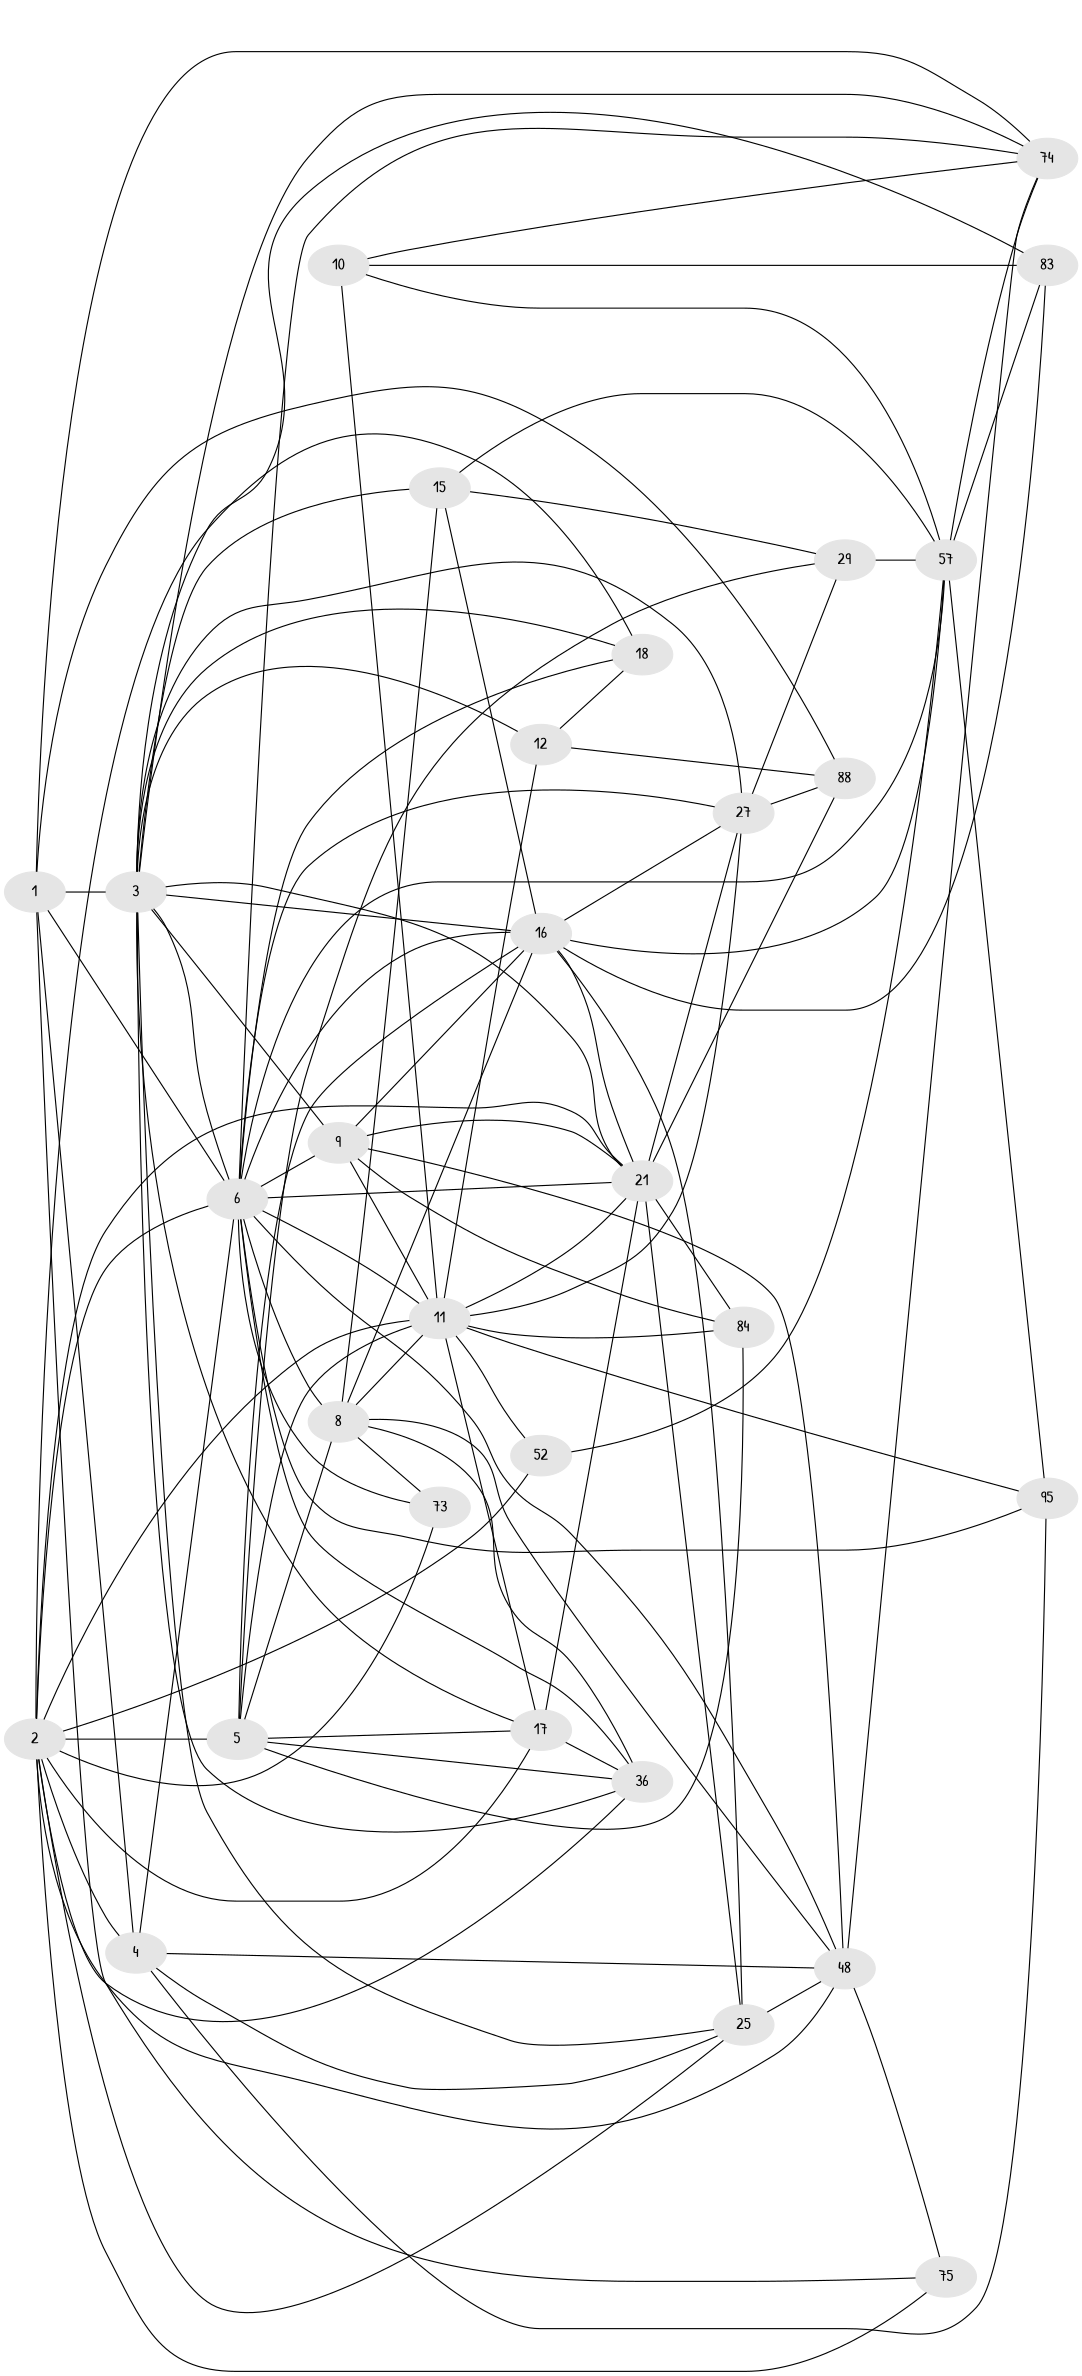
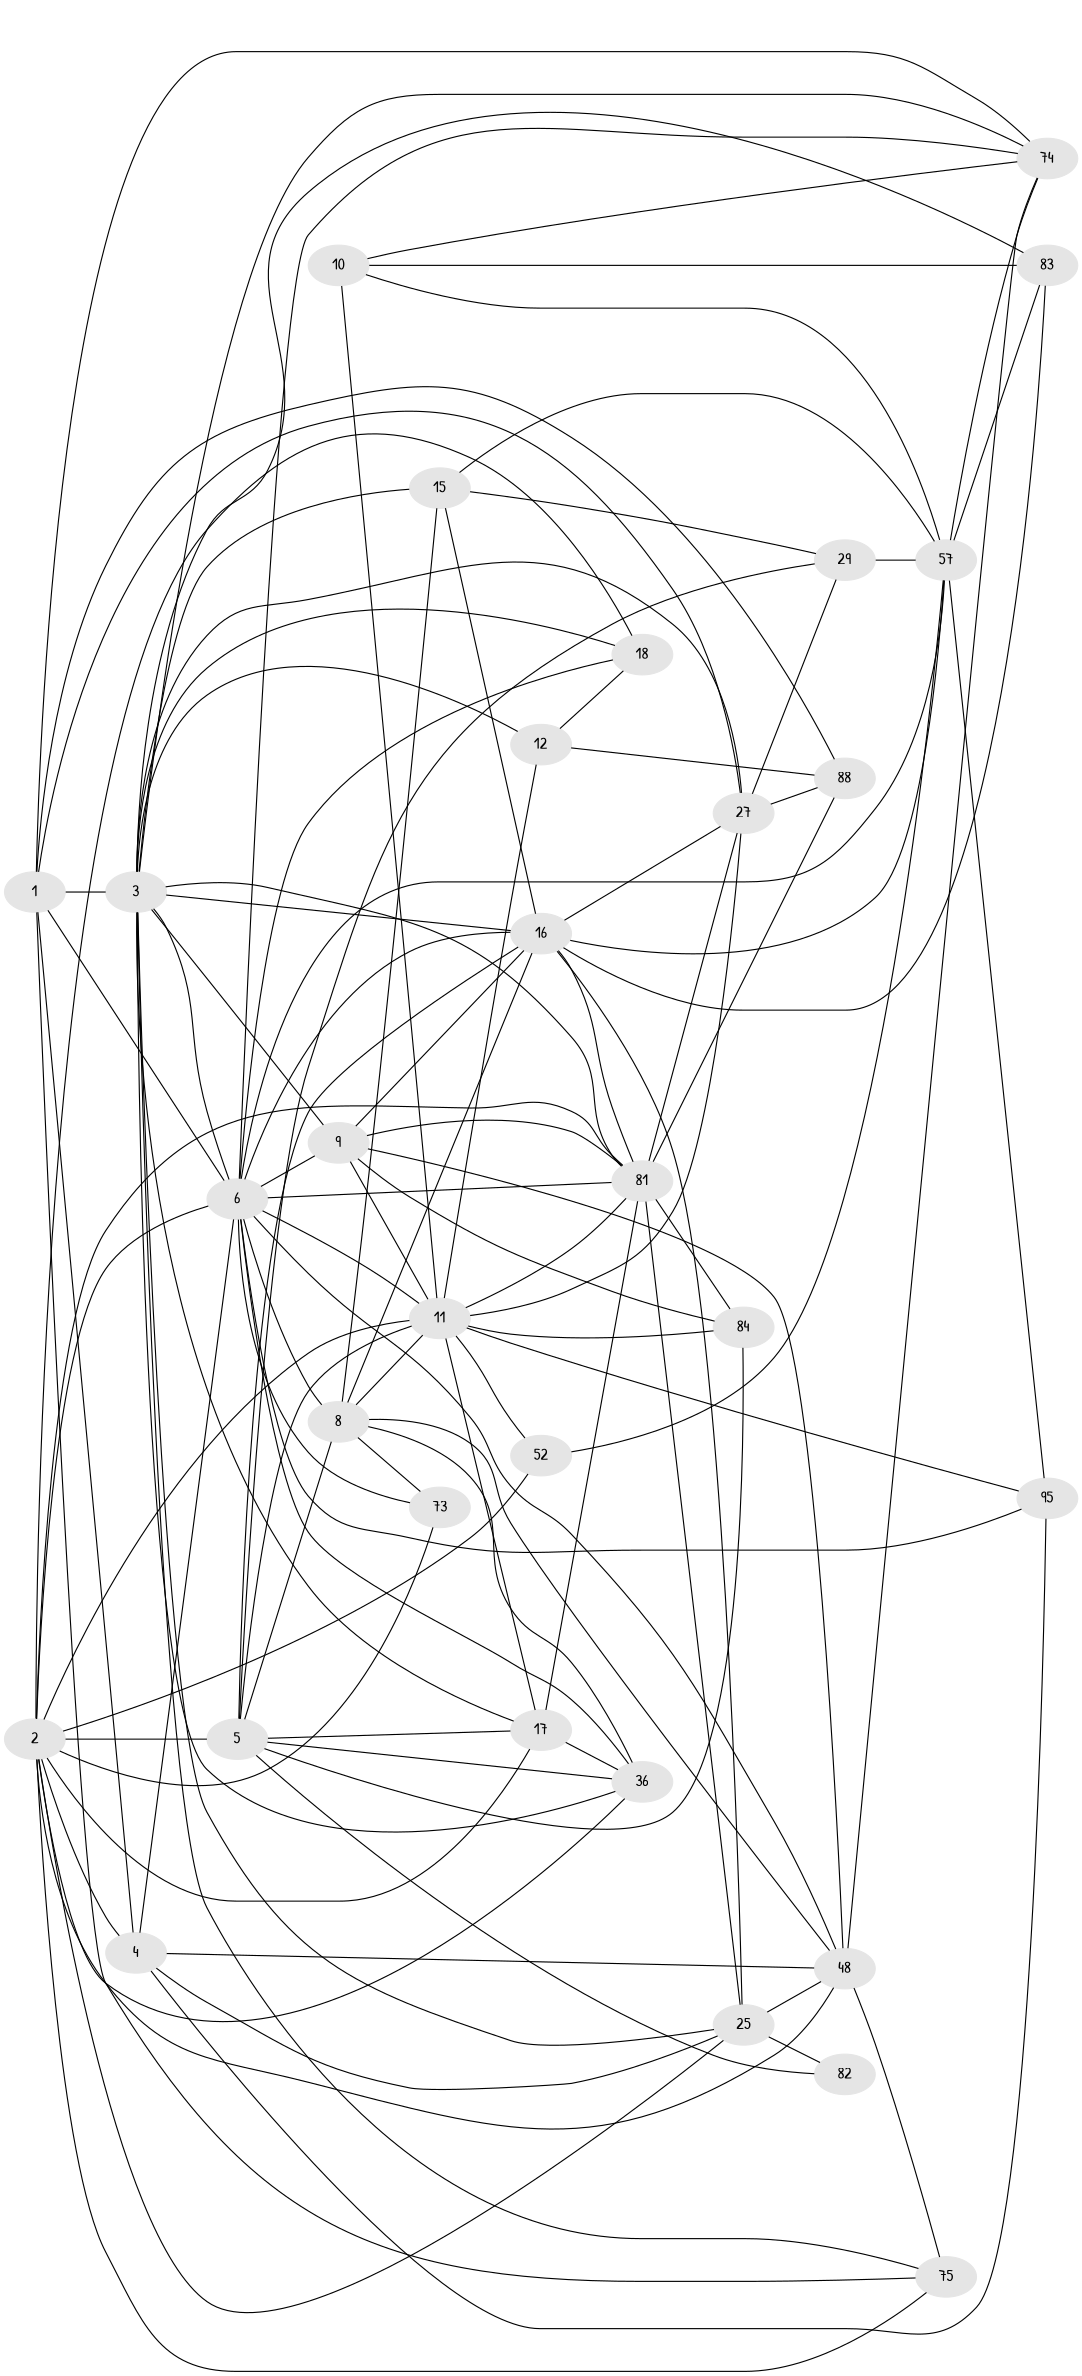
edge "27" -- "6": now "27" -- "1"
node "21": label "21" -> "81"
edge "3" -- "75": added
node "82": added
